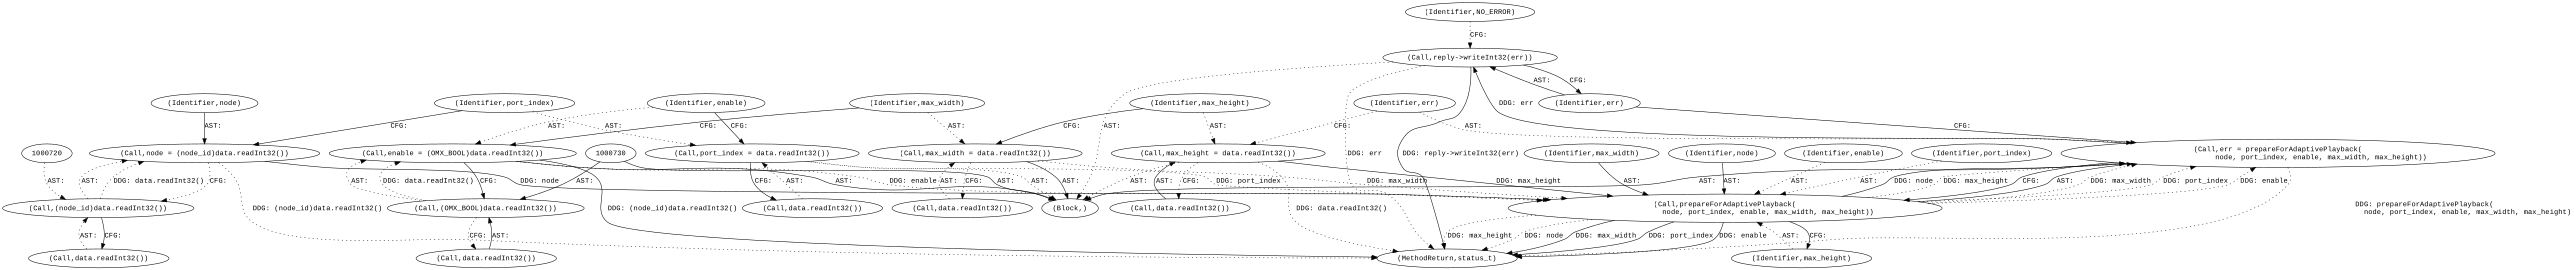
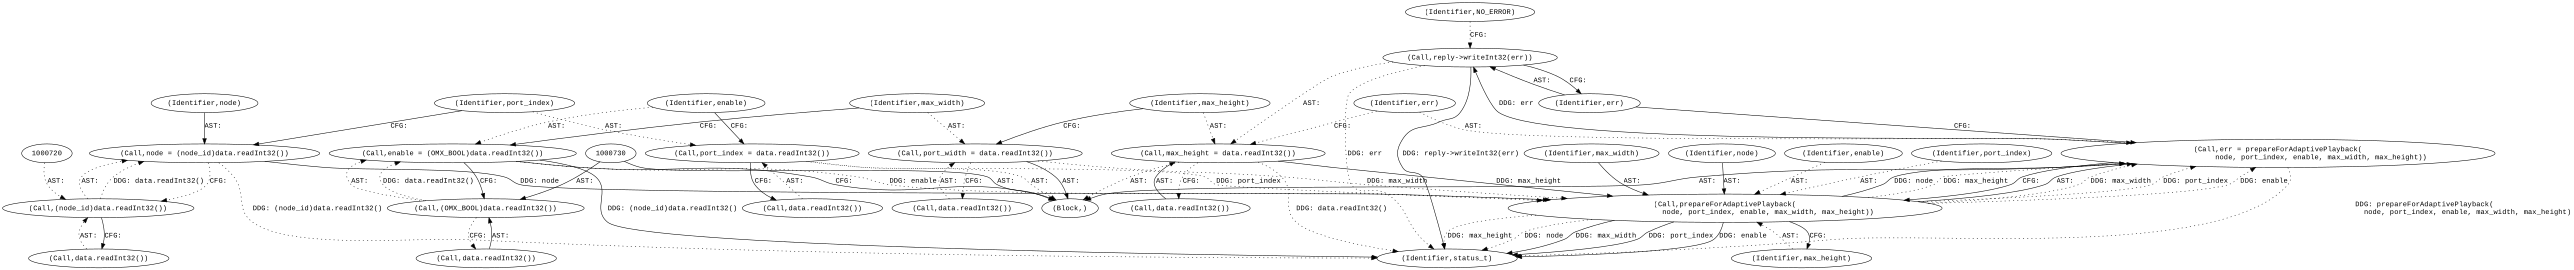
edge "(Call,reply->writeInt32(err))" -> "(Block,)": now "(Call,reply->writeInt32(err))" -> "(Call,max_height = data.readInt32())"
node "(Call,max_width = data.readInt32())": label "(Call,max_width = data.readInt32())" -> "(Call,port_width = data.readInt32())"
edge "(Call,enable = (OMX_BOOL)data.readInt32())" -> "(Block,)": label "AST: " -> "CFG: "
node "(MethodReturn,status_t)": label "(MethodReturn,status_t)" -> "(Identifier,status_t)"
